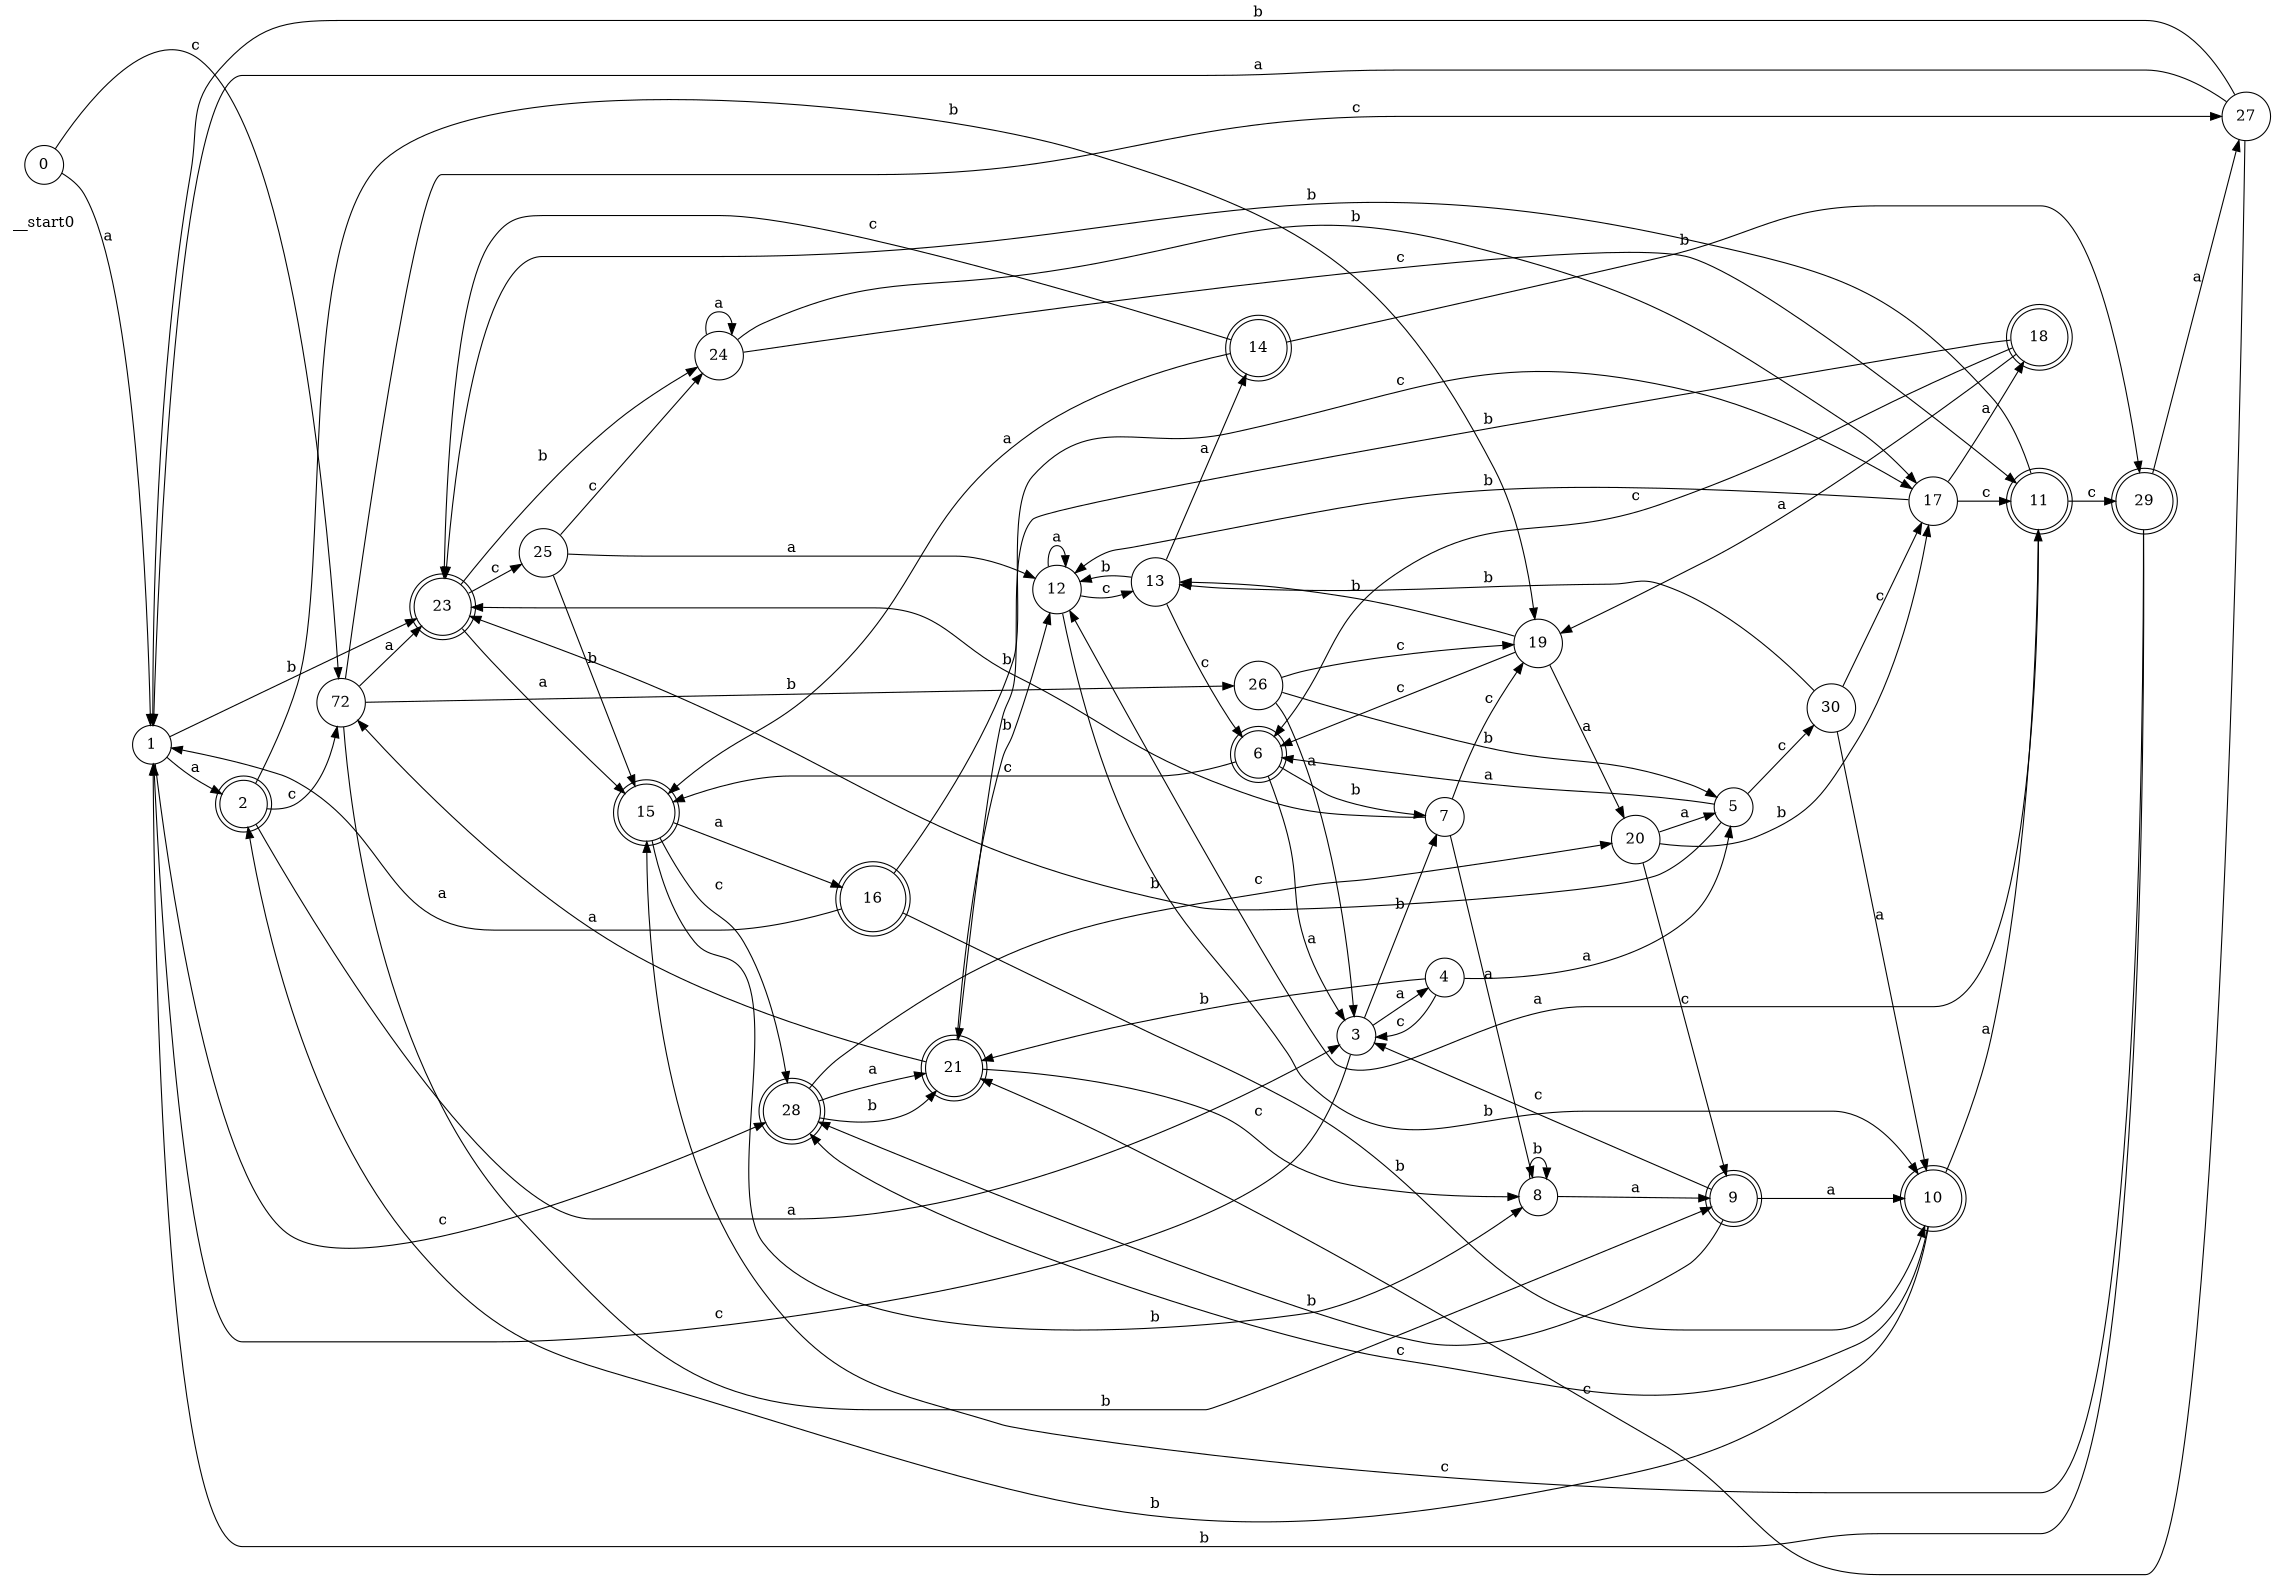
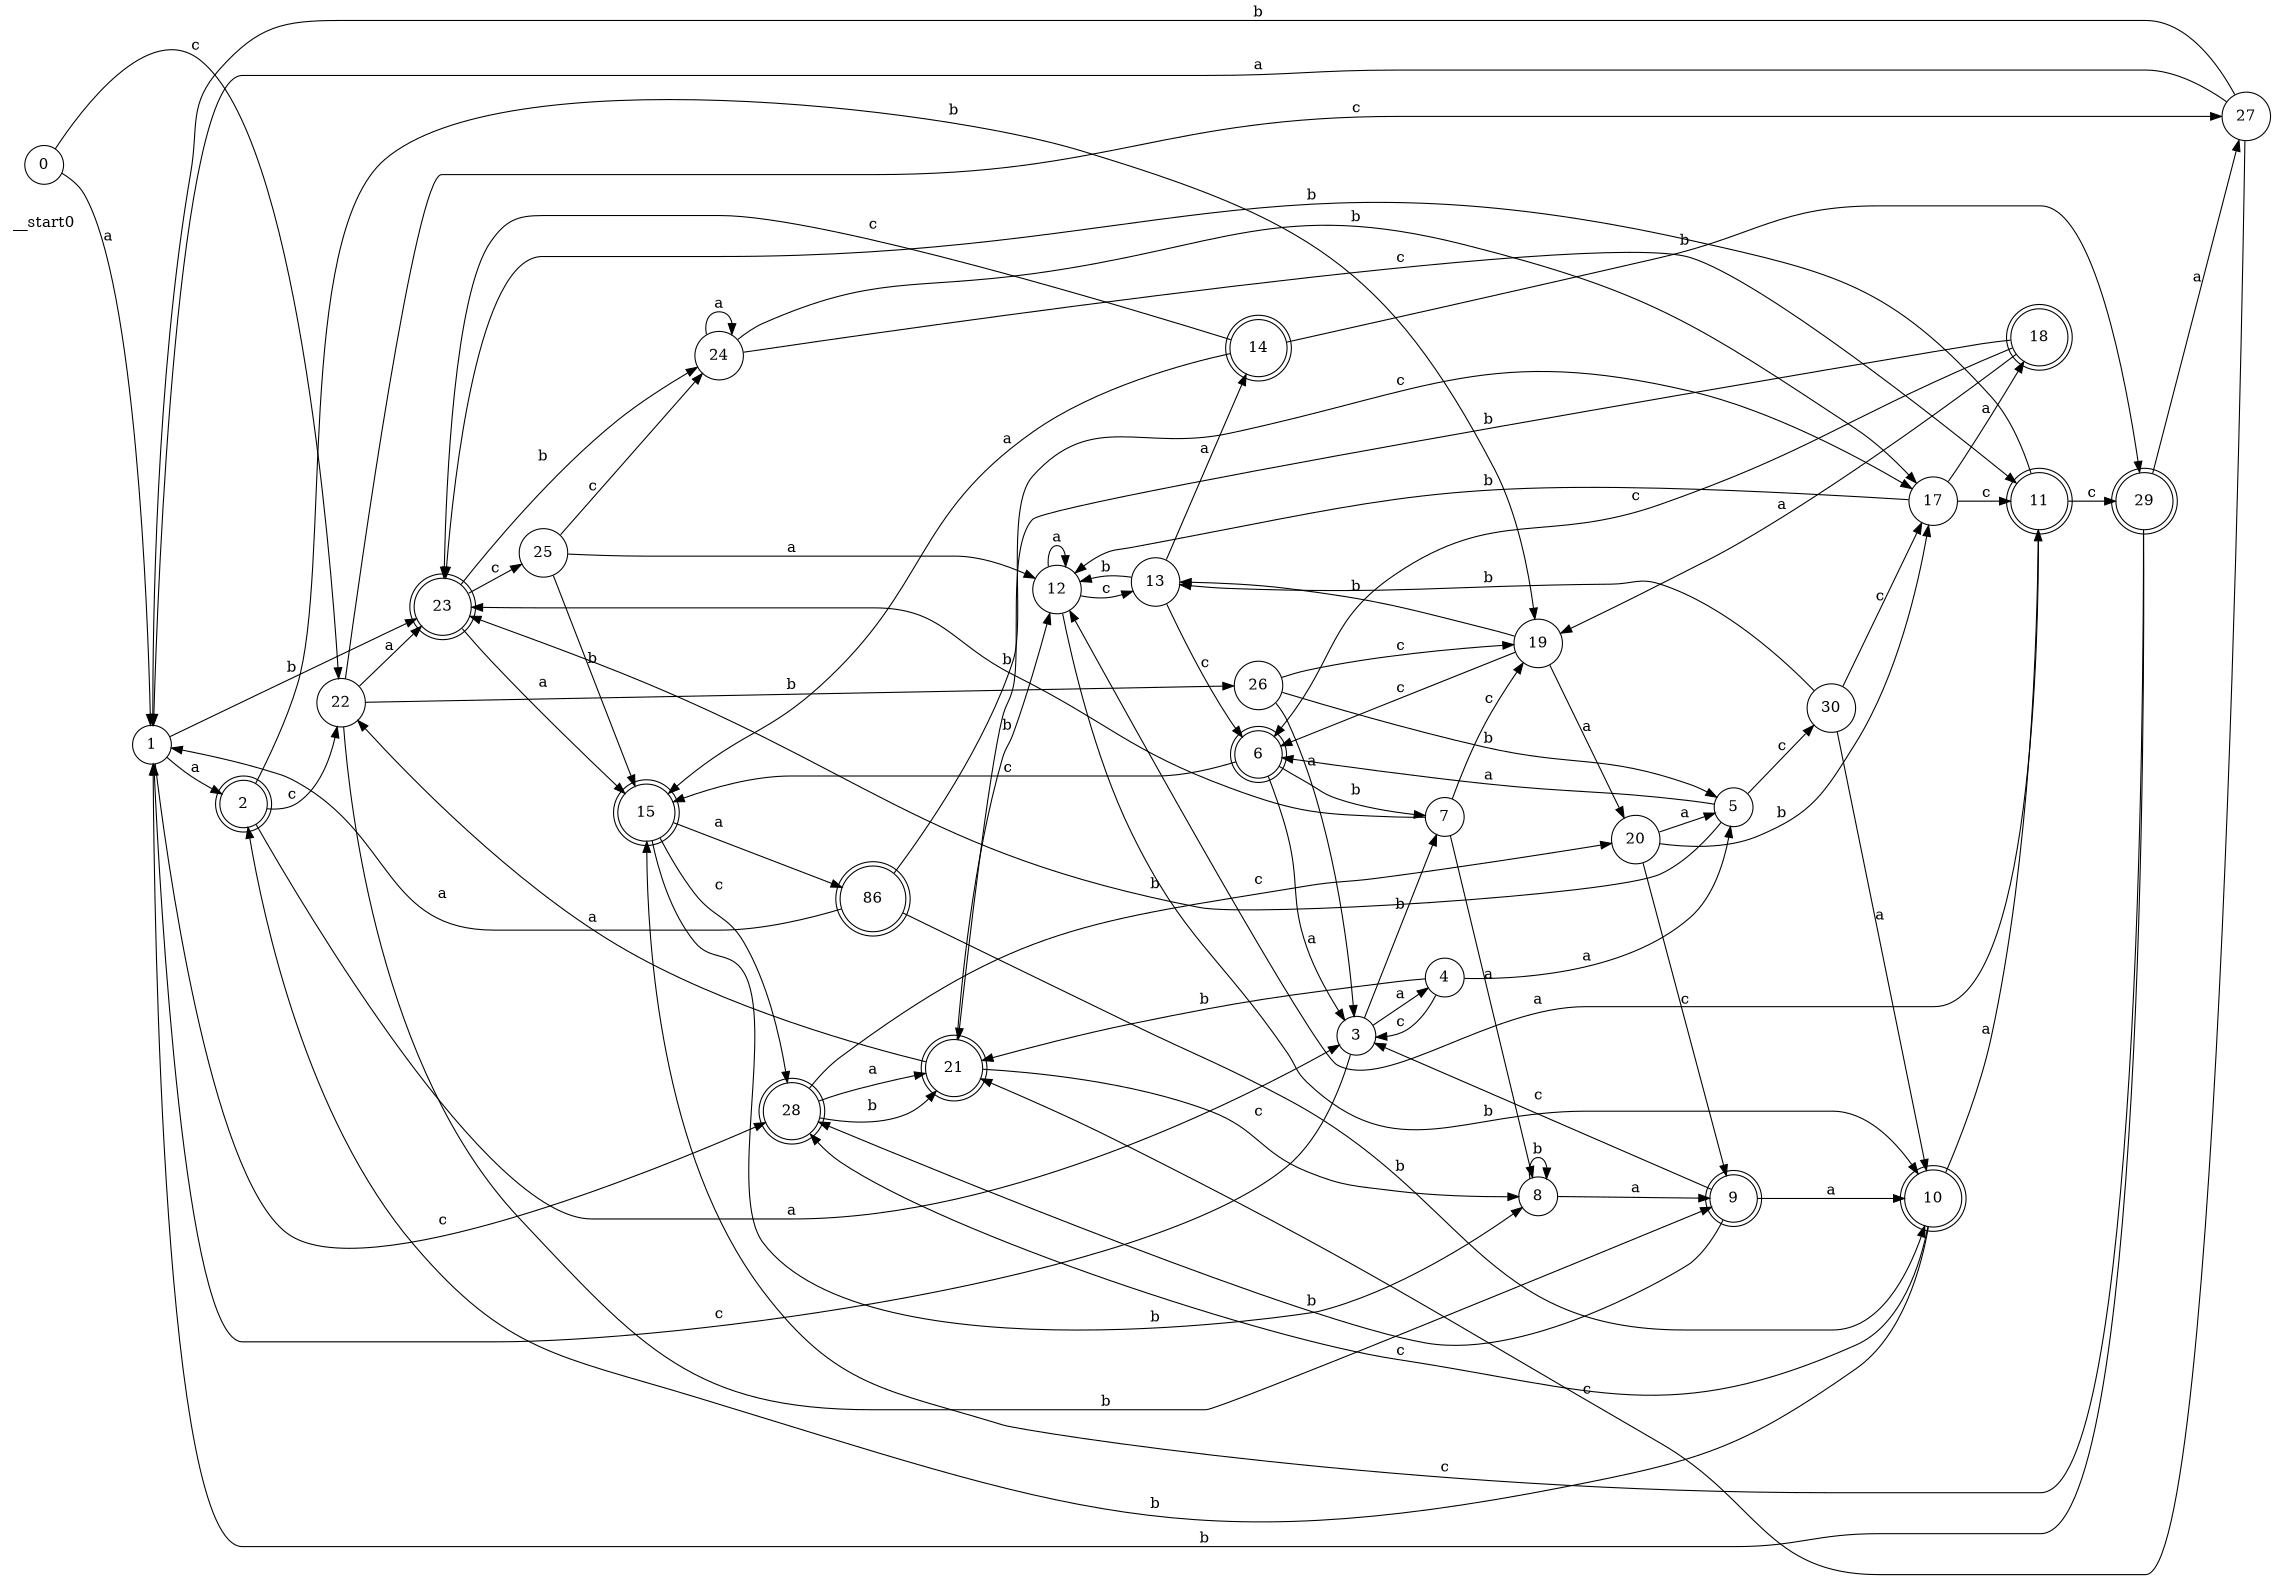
node "72": label "72" -> "22"
node "16": label "16" -> "86"
